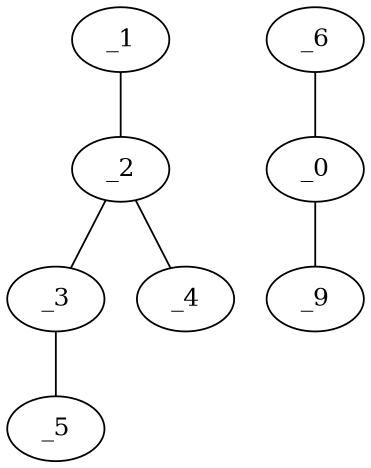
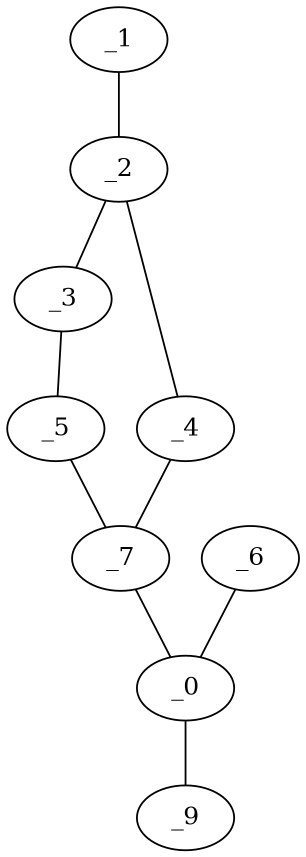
node "_7": added
